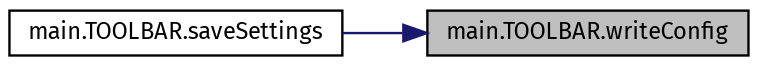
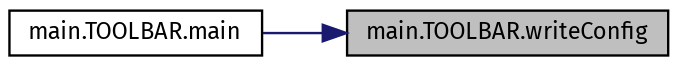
node "main.TOOLBAR.saveSettings": label "main.TOOLBAR.saveSettings" -> "main.TOOLBAR.main"
